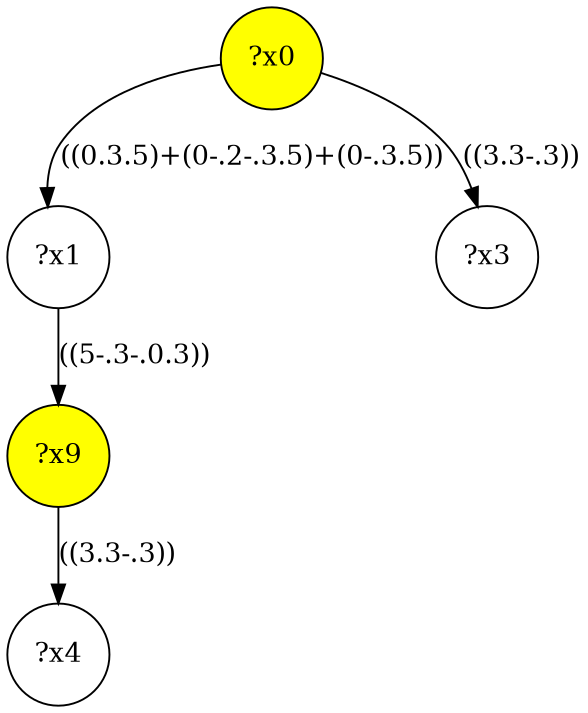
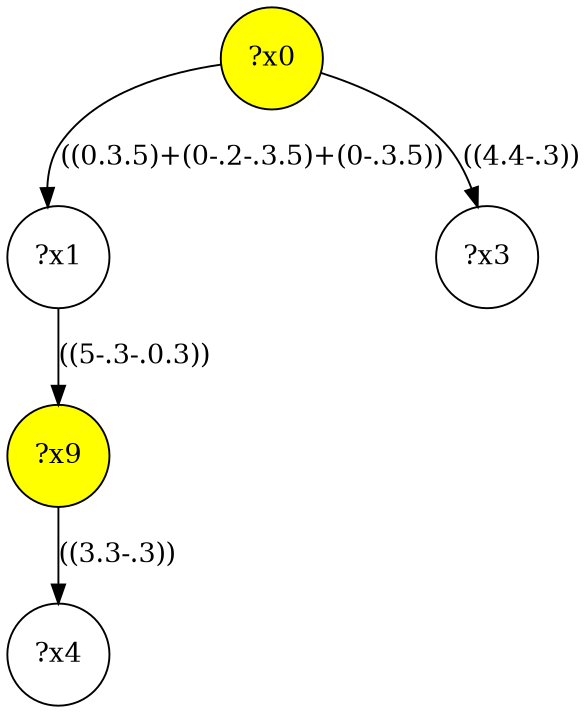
edge "?x0" -> "?x3": label "((3.3-.3))" -> "((4.4-.3))"
